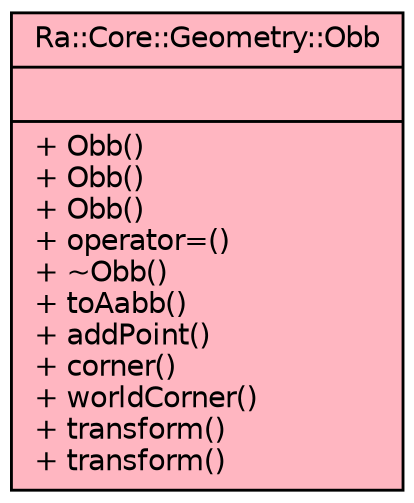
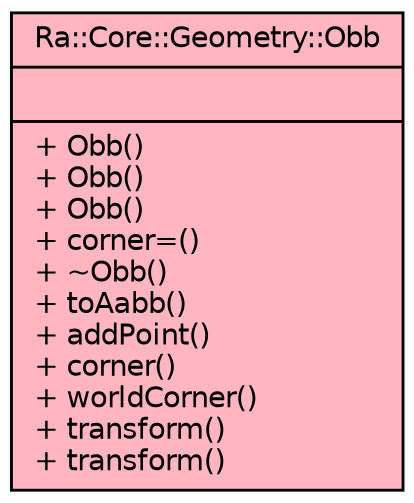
node "Ra::Core::Geometry::Obb": text "+ operator=()" -> "+ corner=()"
